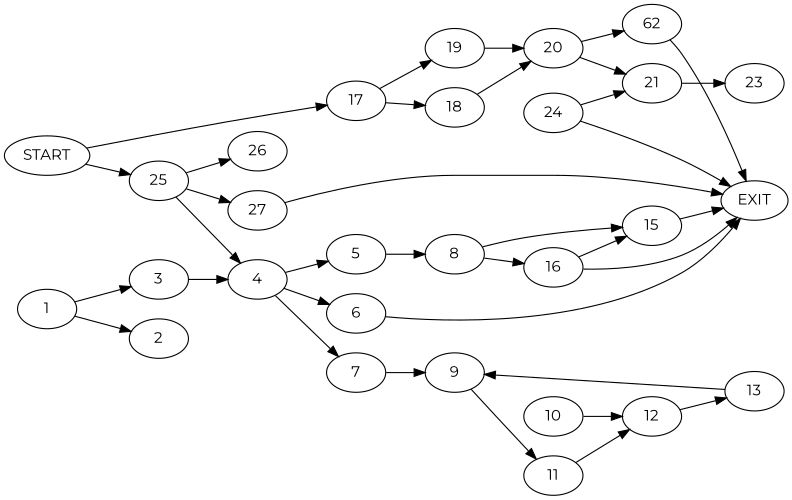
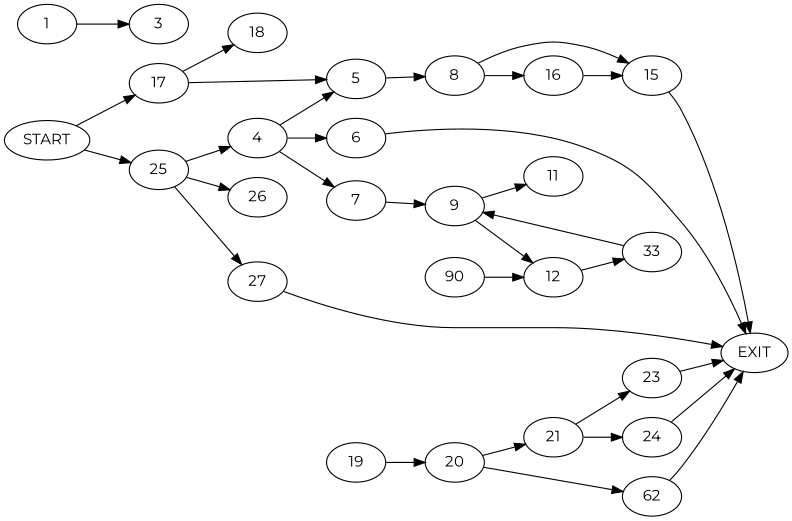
edge "17" -> "19": now "17" -> "5"
edge "18" -> "20": removed
edge "24" -> "21": reversed
edge "16" -> "EXIT": now "23" -> "EXIT"
edge "3" -> "4": removed
node "2": removed
node "13": label "13" -> "33"
node "10": label "10" -> "90"
edge "11" -> "12": now "9" -> "12"
